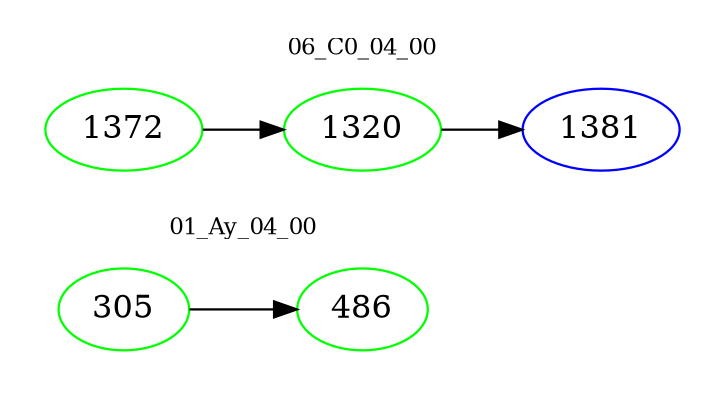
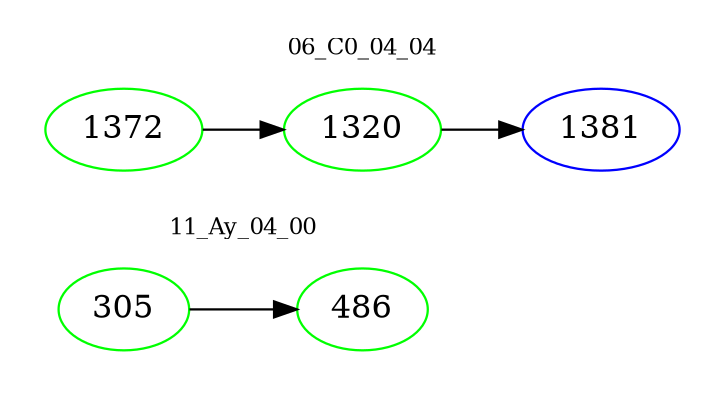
cluster "06_C0_04_00": label "06_C0_04_00" -> "06_C0_04_04"
cluster "01_Ay_04_00": label "01_Ay_04_00" -> "11_Ay_04_00"
